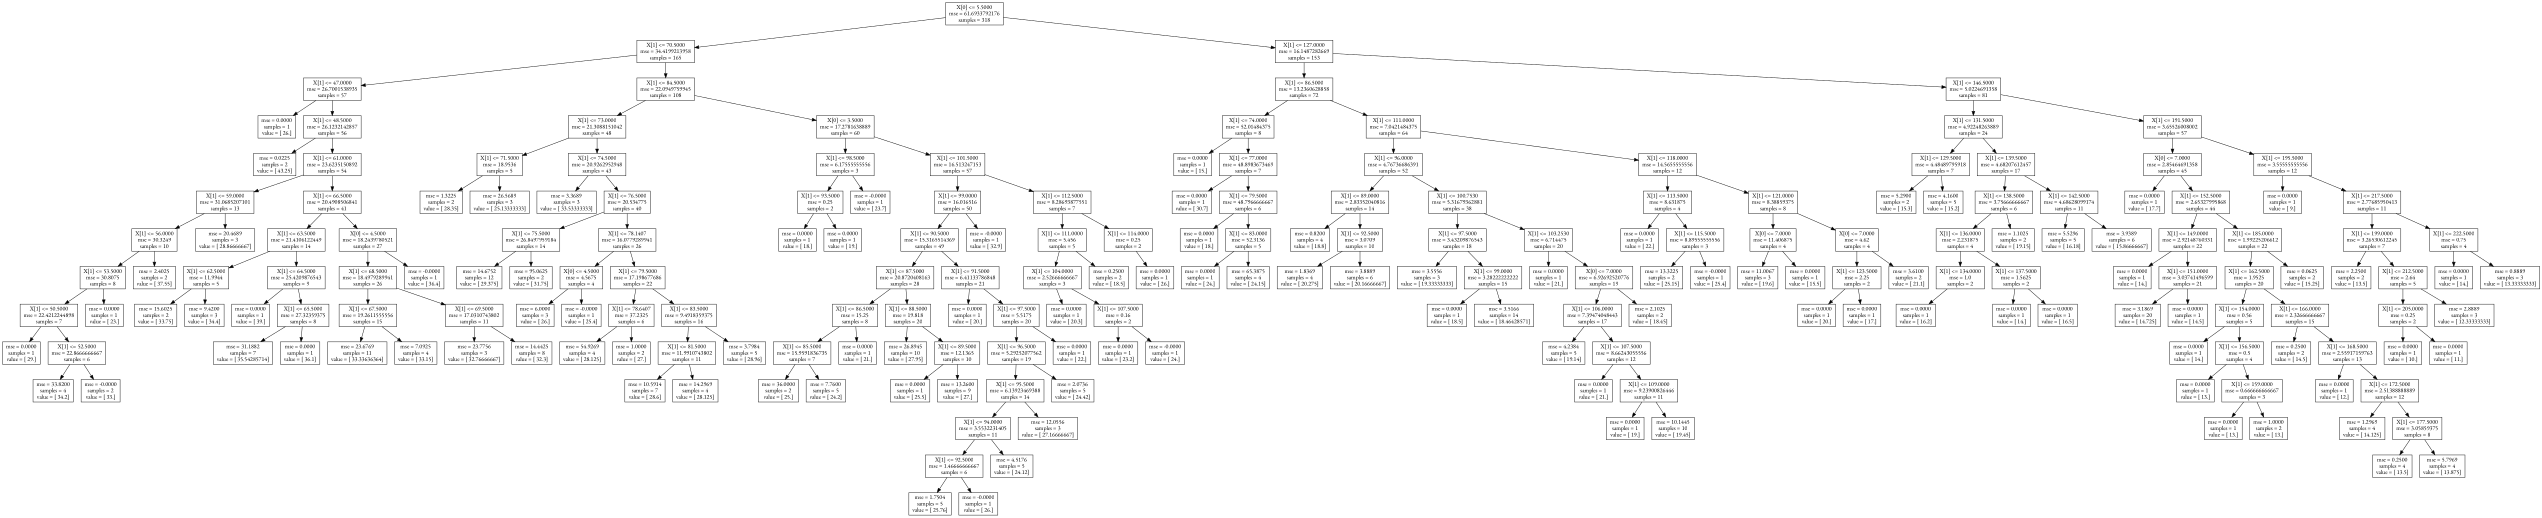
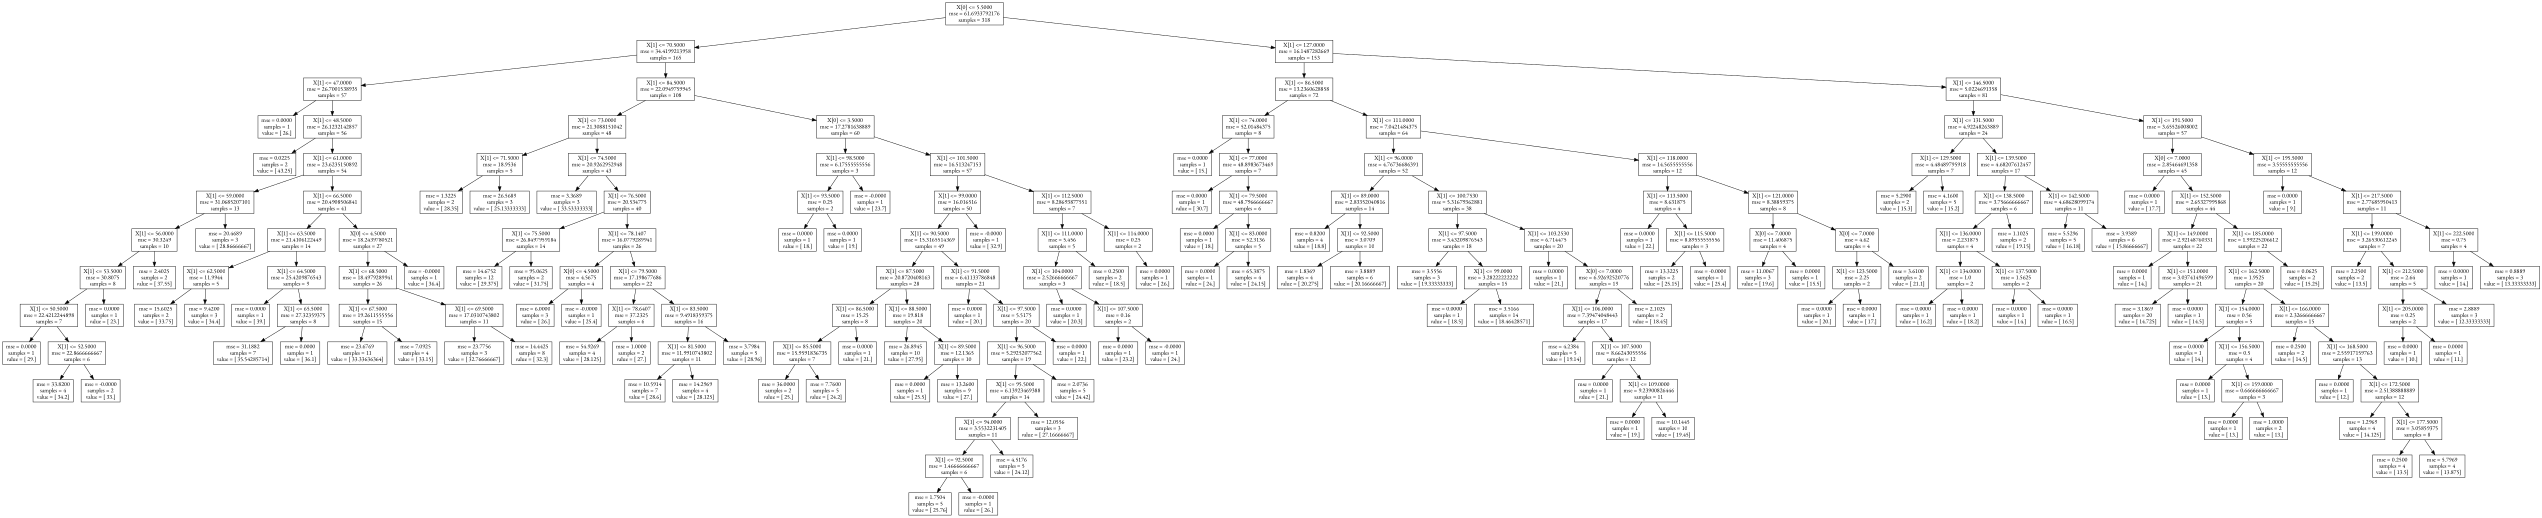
node "mse = 0.0000 samples = 1 value = [ 18.2]": added
